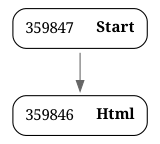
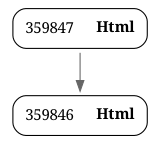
node "359847": text "Start" -> "Html"
